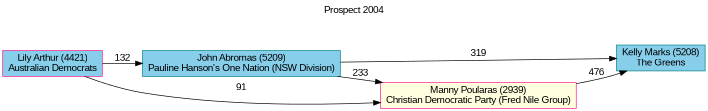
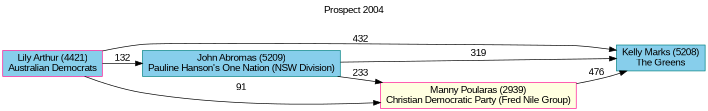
edge "Lily Arthur (4421) Australian Democrats" -> "Kelly Marks (5208) The Greens": added, label "432"
